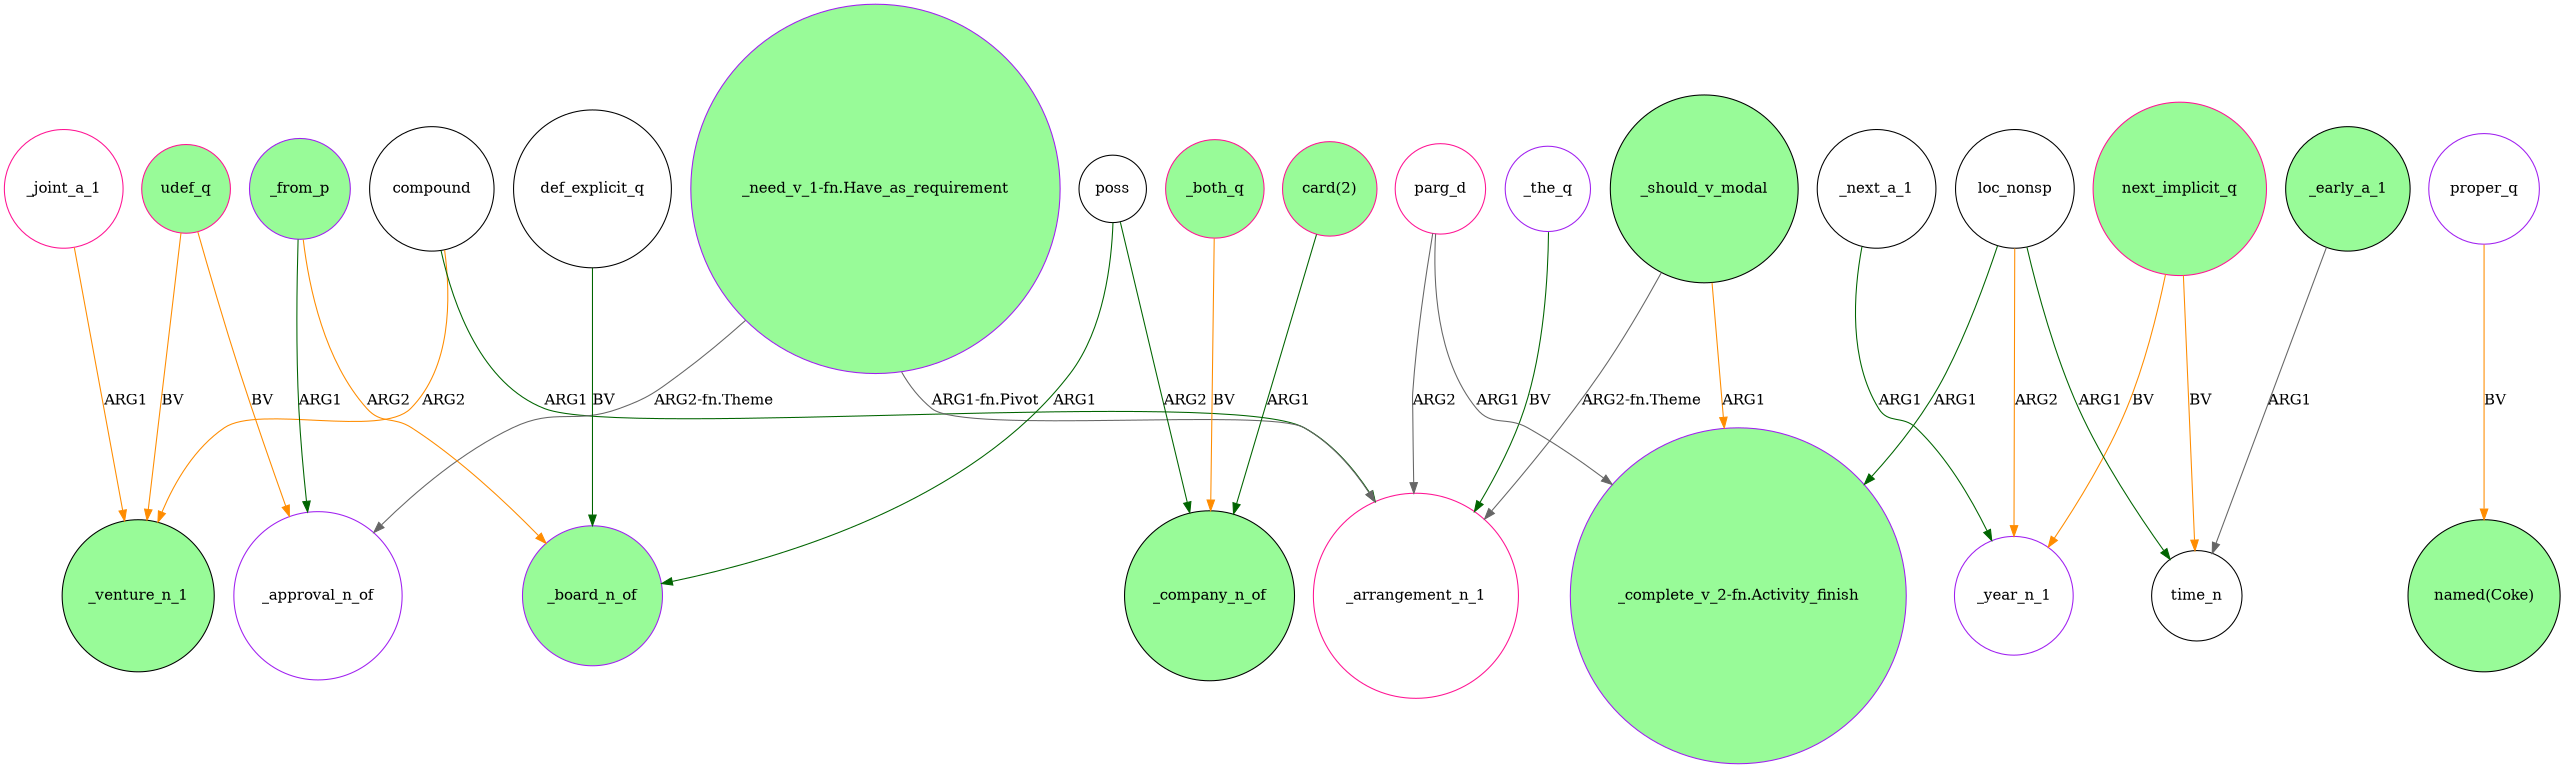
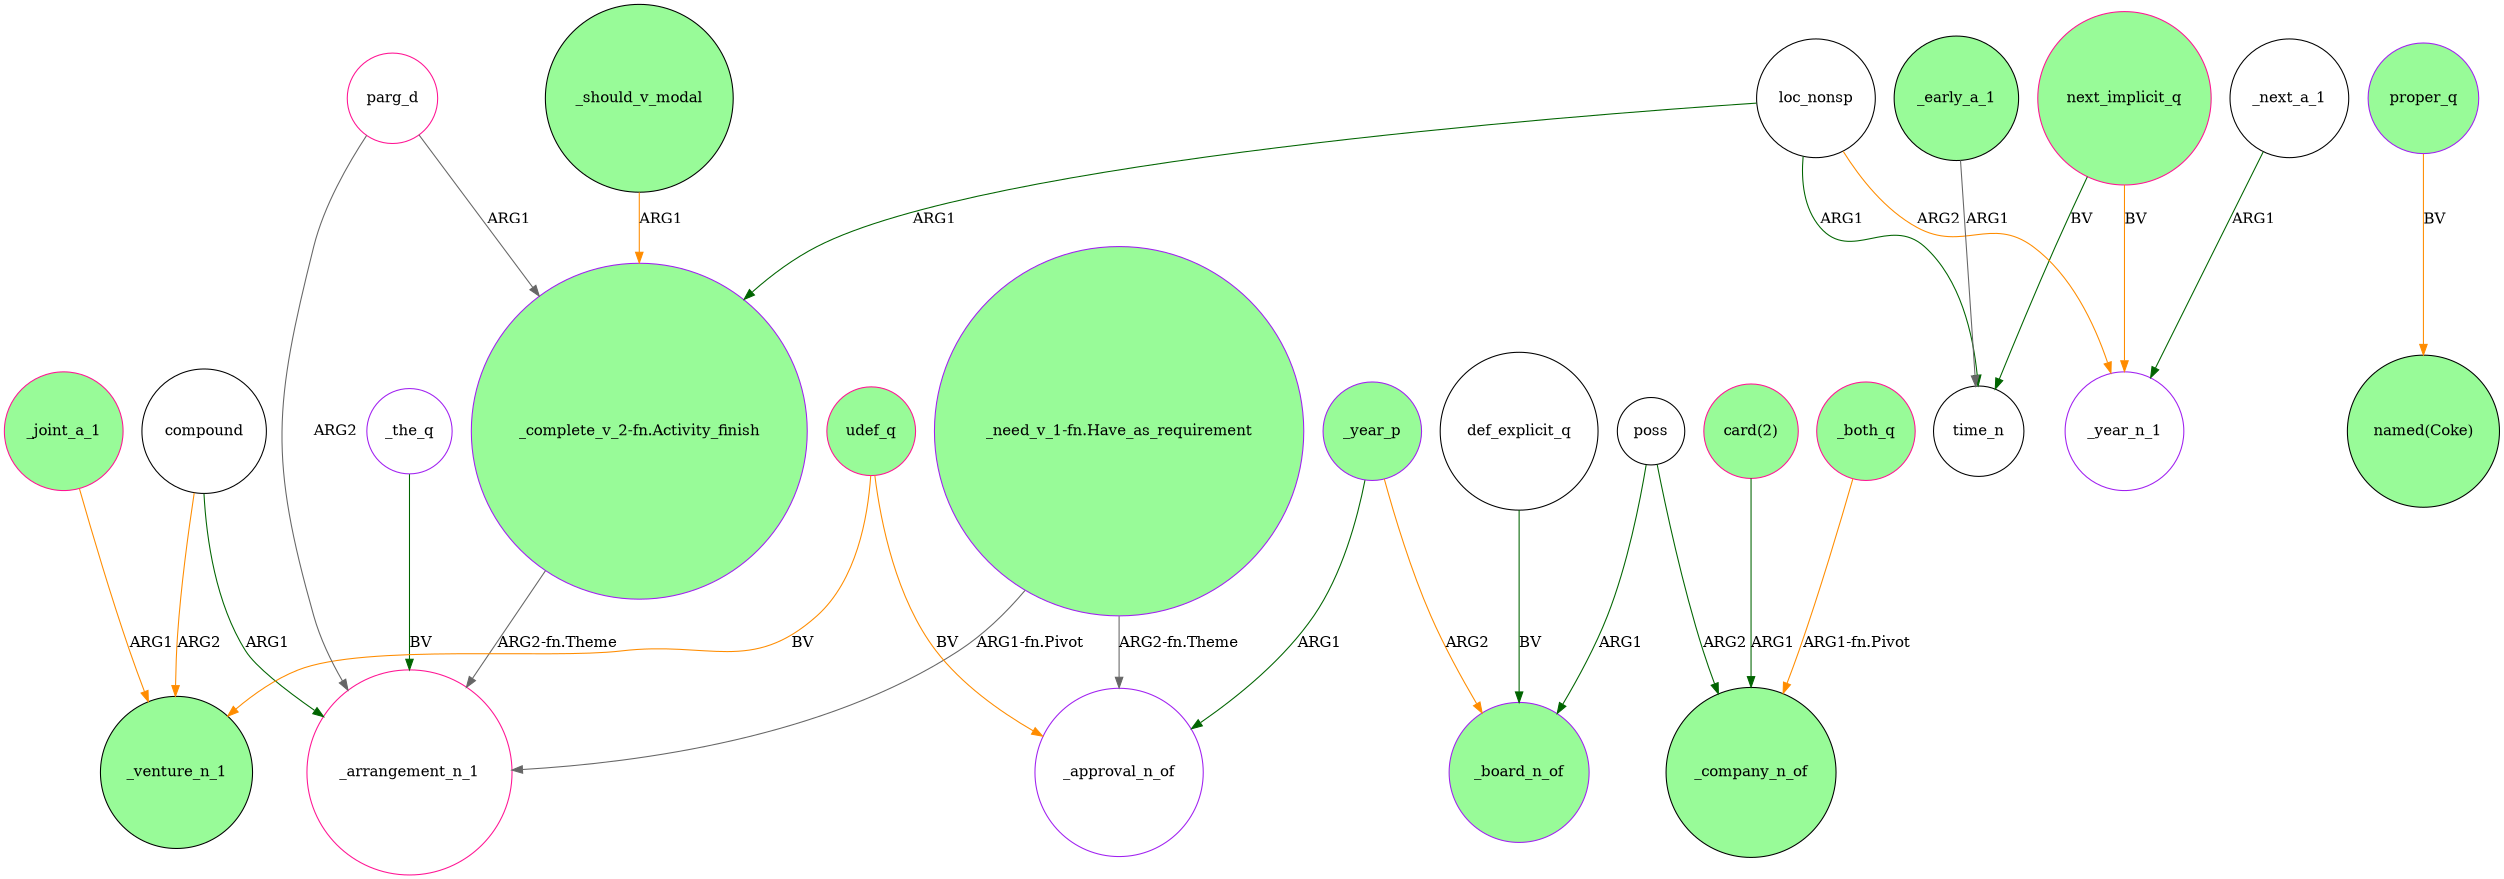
node "_joint_a_1": fillcolor white -> palegreen
node "_from_p": label "_from_p" -> "_year_p"
node "proper_q": fillcolor white -> palegreen
edge "_should_v_modal" -> "_arrangement_n_1": now "_complete_v_2-fn.Activity_finish" -> "_arrangement_n_1"
edge "_both_q" -> "_company_n_of": label "BV" -> "ARG1-fn.Pivot"
edge "next_implicit_q" -> "time_n": color darkorange -> darkgreen
